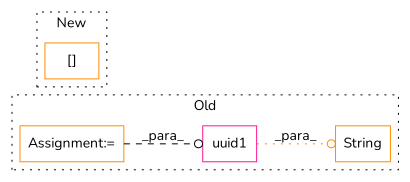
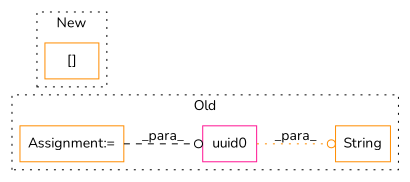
node "uuid1": label "uuid1" -> "uuid0"
